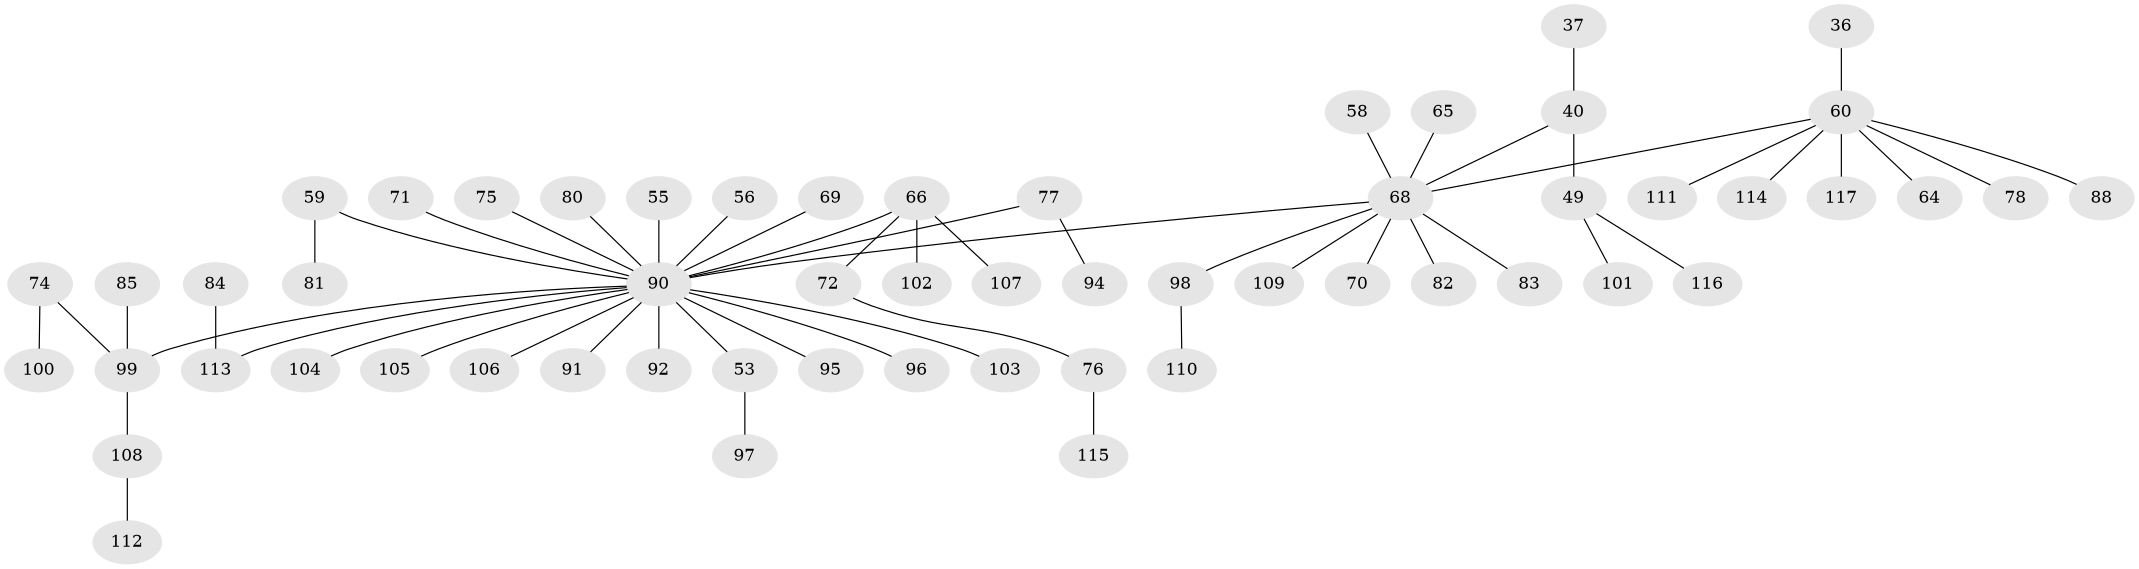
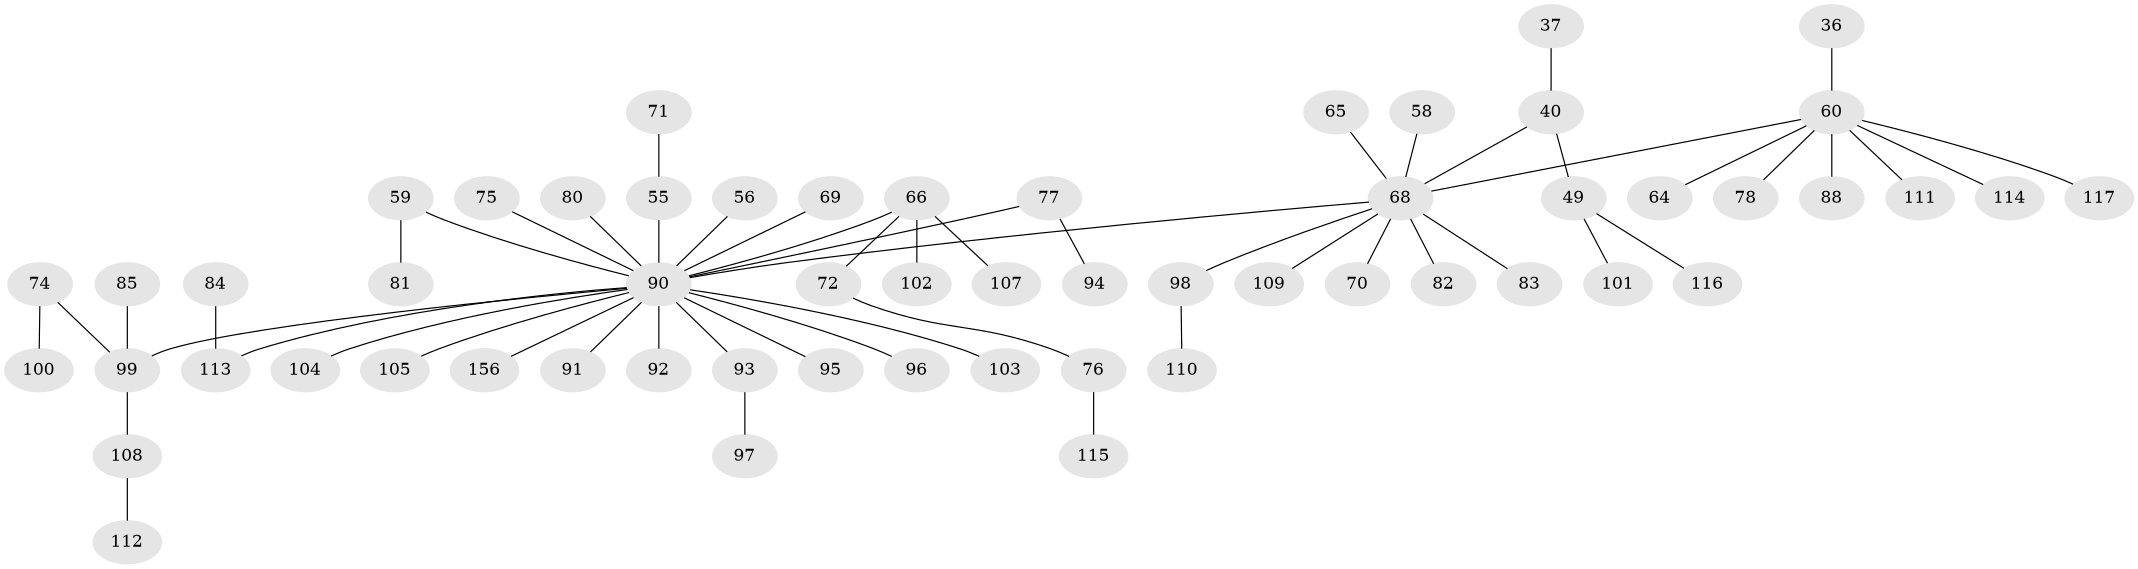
edge "71" -- "90": now "71" -- "55"
node "106": label "106" -> "156"
node "53": label "53" -> "93"
